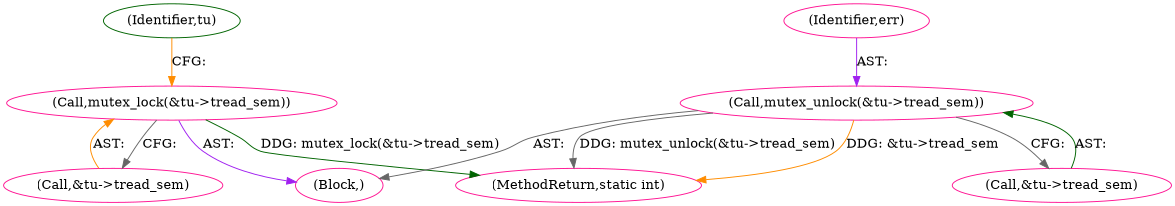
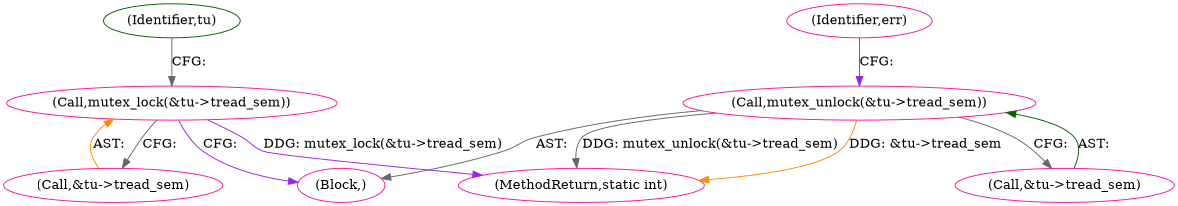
edge "(Identifier,tu)" -> "(Call,mutex_lock(&tu->tread_sem))": color darkorange -> gray40
edge "(Identifier,err)" -> "(Call,mutex_unlock(&tu->tread_sem))": label "AST: " -> "CFG: "
edge "(Call,mutex_lock(&tu->tread_sem))" -> "(Block,)": label "AST: " -> "CFG: "
edge "(Call,mutex_lock(&tu->tread_sem))" -> "(MethodReturn,static int)": color darkgreen -> purple
